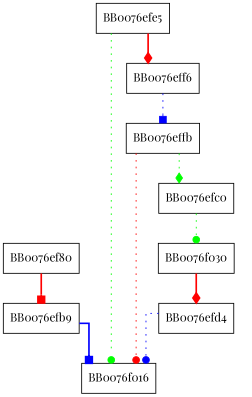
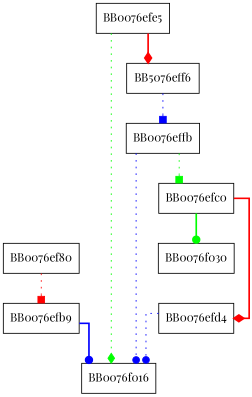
node "BB0076eff6": label "BB0076eff6" -> "BB5076eff6"
edge "BB0076effb" -> "BB0076efc0": arrowhead diamond -> box
edge "BB0076efe5" -> "BB0076f016": arrowhead dot -> diamond
edge "BB0076efc0" -> "BB0076f030": style dotted -> bold
edge "BB0076effb" -> "BB0076f016": color red -> blue
edge "BB0076f030" -> "BB0076efd4": now "BB0076efc0" -> "BB0076efd4"
edge "BB0076ef80" -> "BB0076efb9": style bold -> dotted
edge "BB0076efb9" -> "BB0076f016": arrowhead box -> dot
